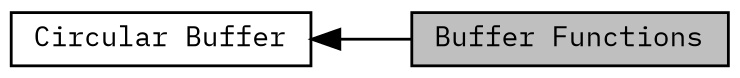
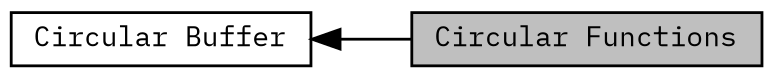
node "Buffer Functions": label "Buffer Functions" -> "Circular Functions"
